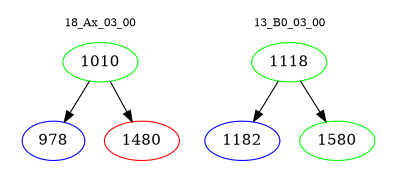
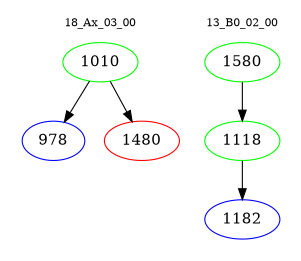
cluster "13_B0_03_00": label "13_B0_03_00" -> "13_B0_02_00"
edge "1118" -> "1580": reversed
